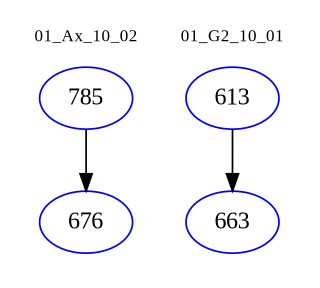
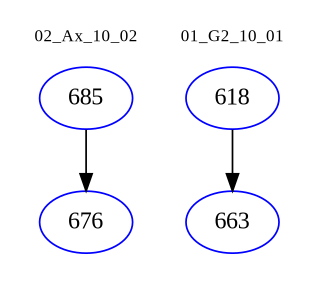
cluster "01_Ax_10_02": label "01_Ax_10_02" -> "02_Ax_10_02"
node "785": label "785" -> "685"
node "613": label "613" -> "618"
